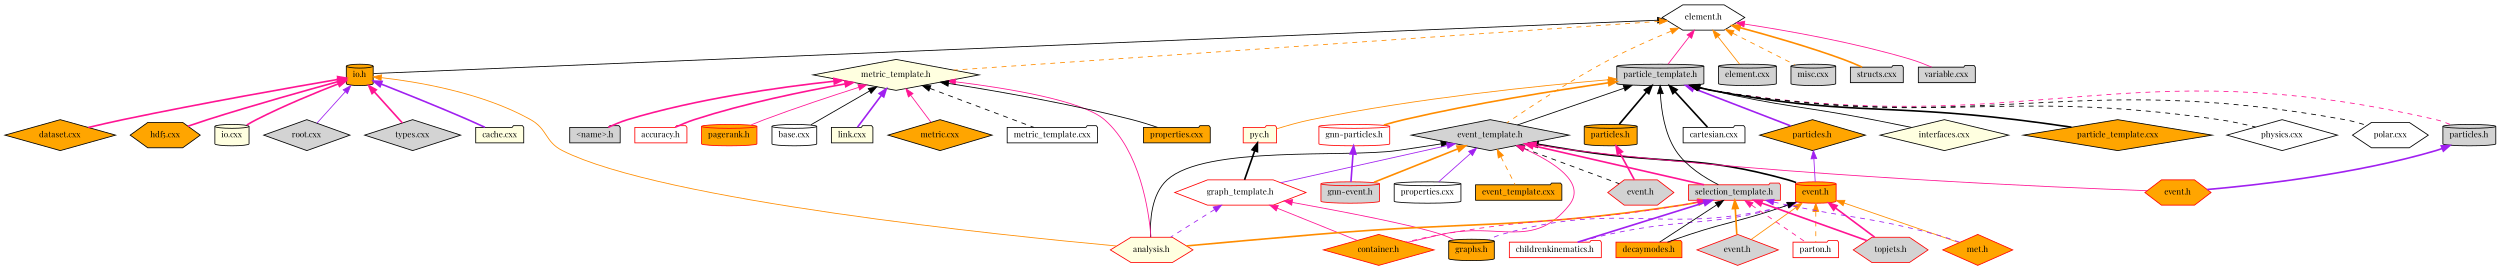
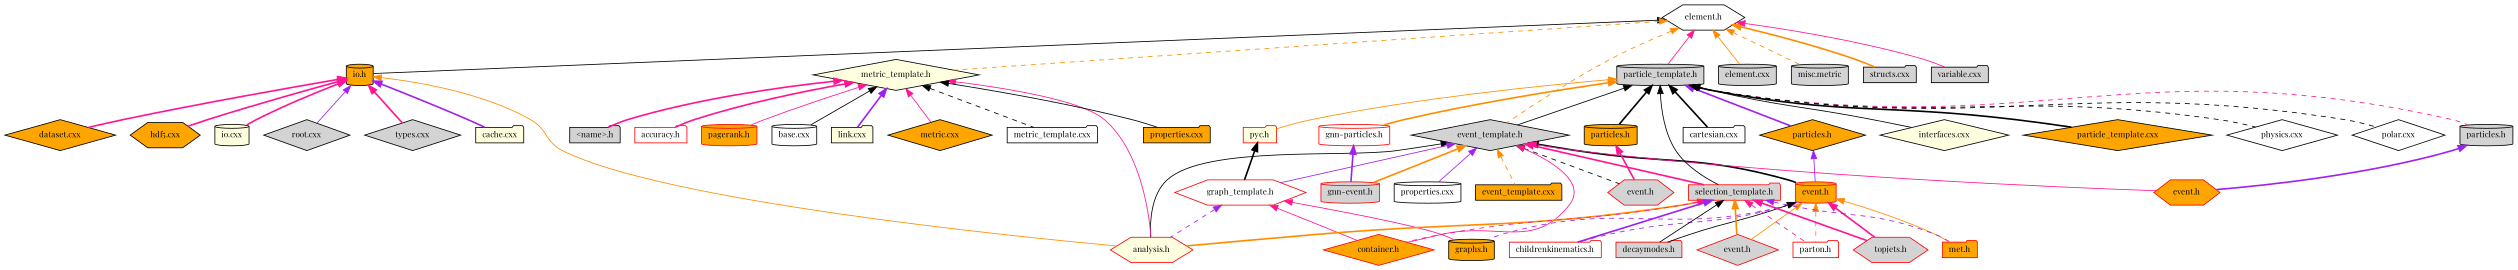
node "misc.cxx": label "misc.cxx" -> "misc.metric"
node "polar.cxx": shape hexagon -> diamond
node "decaymodes.h": fillcolor orange -> lightgrey
node "met.h": shape diamond -> folder
